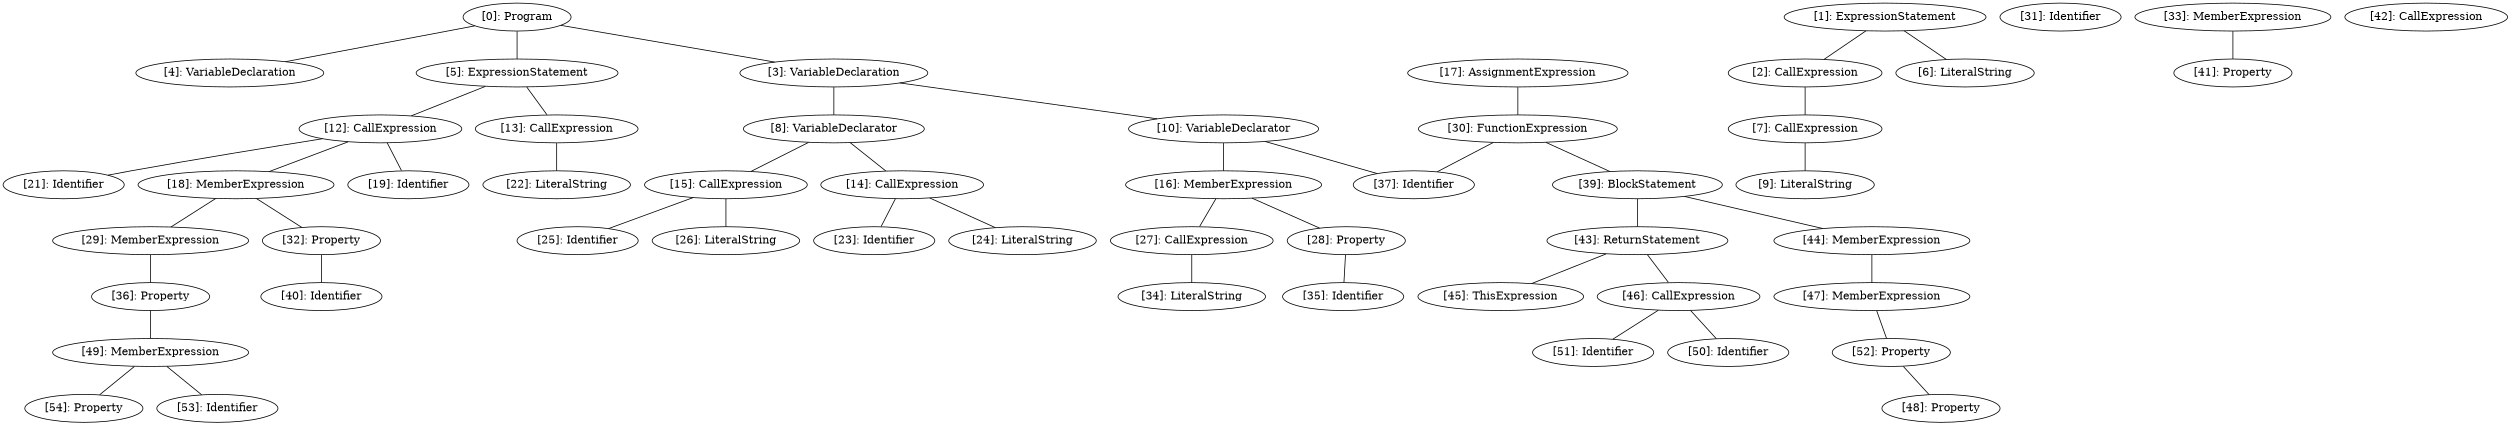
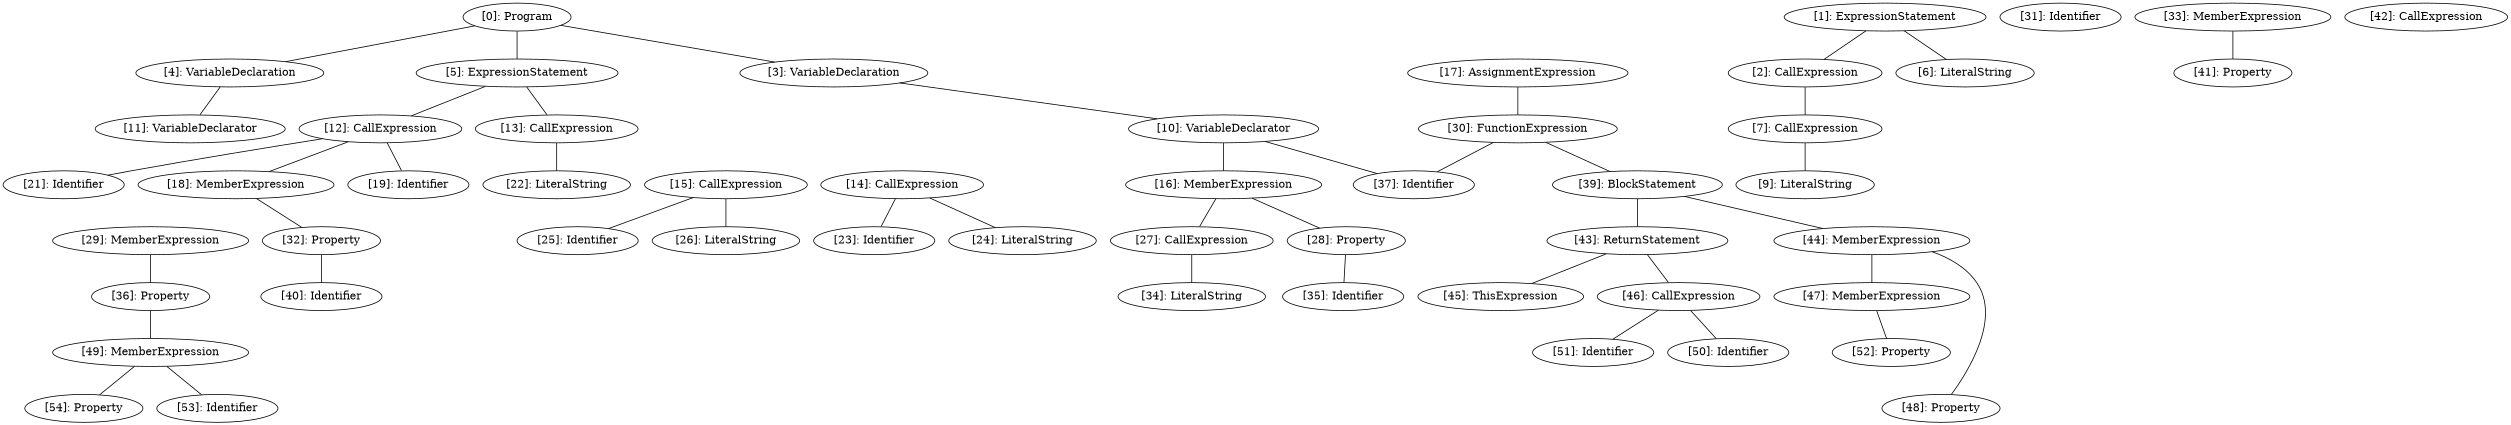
node "[11]: VariableDeclarator": added
node "[8]: VariableDeclarator": removed
edge "[18]: MemberExpression" -- "[29]: MemberExpression": removed
edge "[52]: Property" -- "[48]: Property": now "[44]: MemberExpression" -- "[48]: Property"
